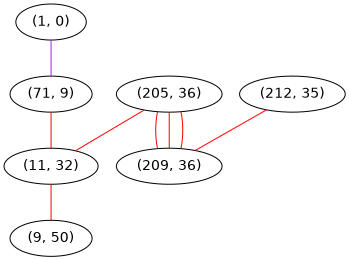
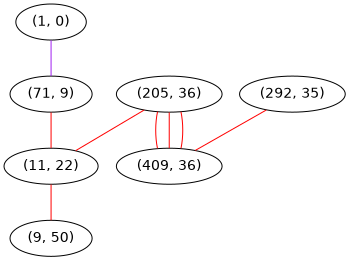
node "(212, 35)": label "(212, 35)" -> "(292, 35)"
node "(11, 32)": label "(11, 32)" -> "(11, 22)"
node "(209, 36)": label "(209, 36)" -> "(409, 36)"
